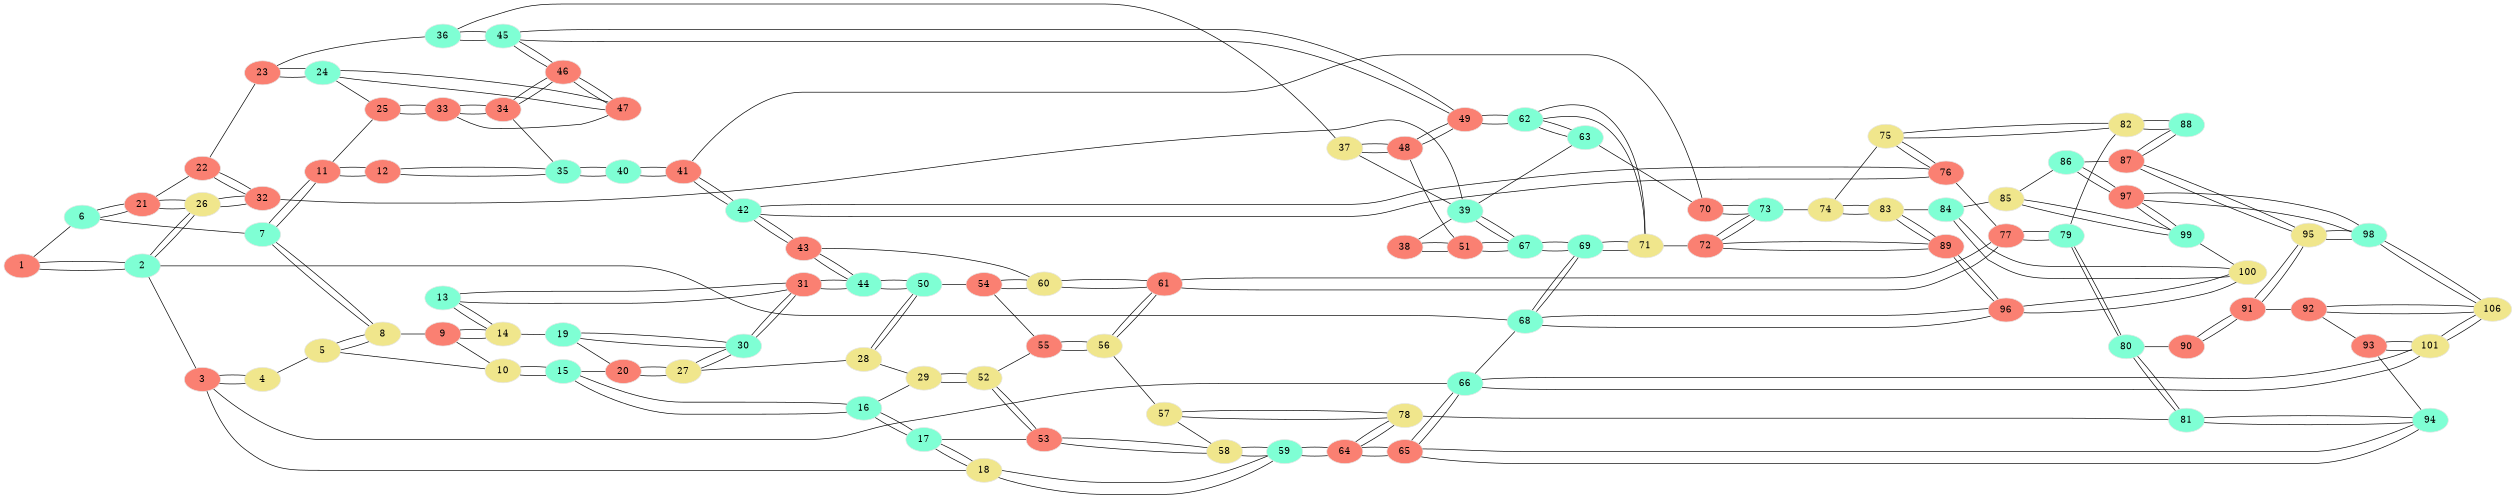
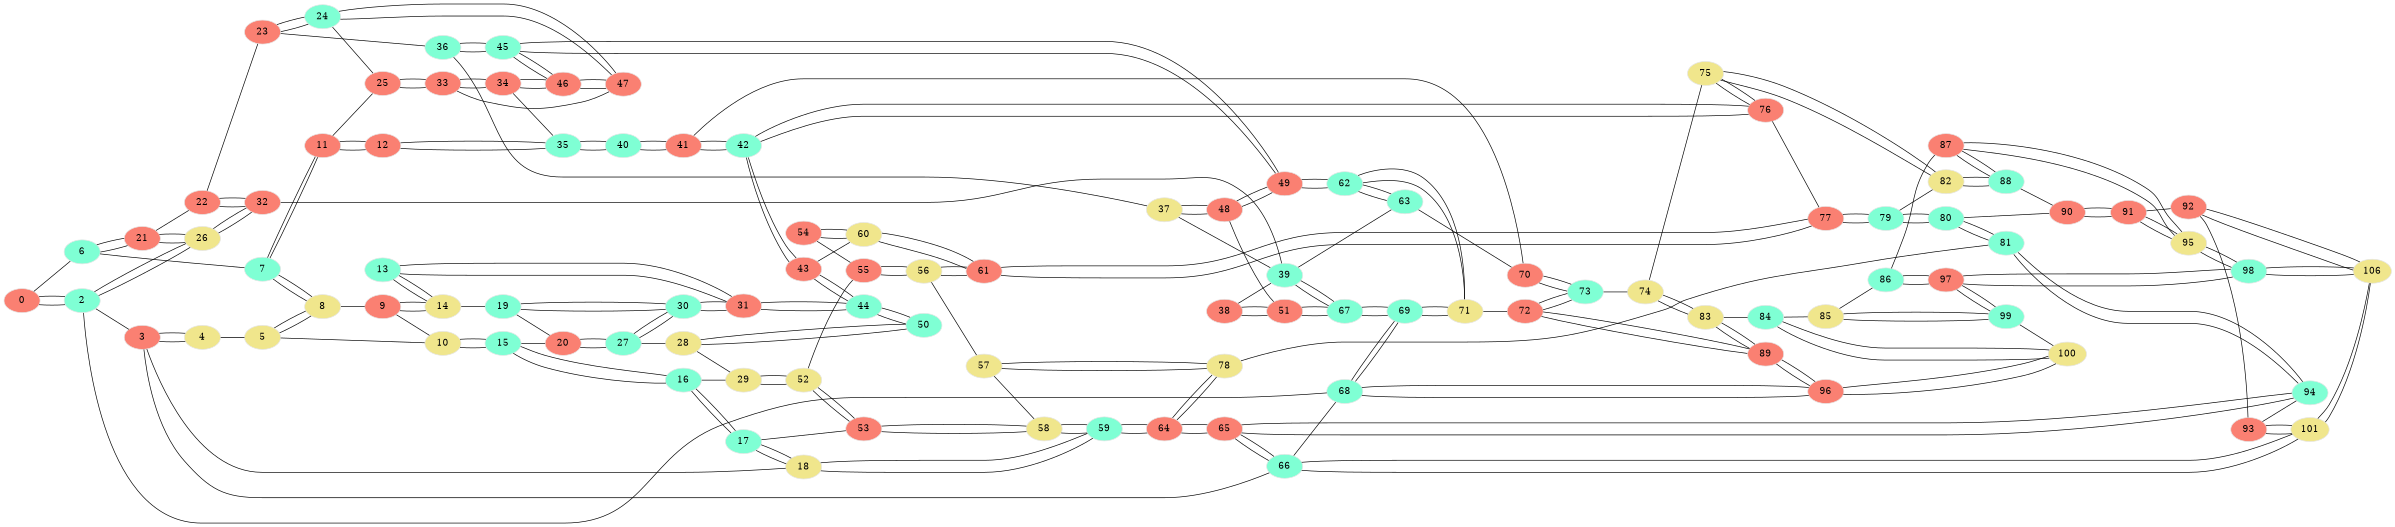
edge "88" -- "90": added
node "1": label "1" -> "0"
edge "50" -- "54": removed
node "27": fillcolor khaki -> aquamarine
